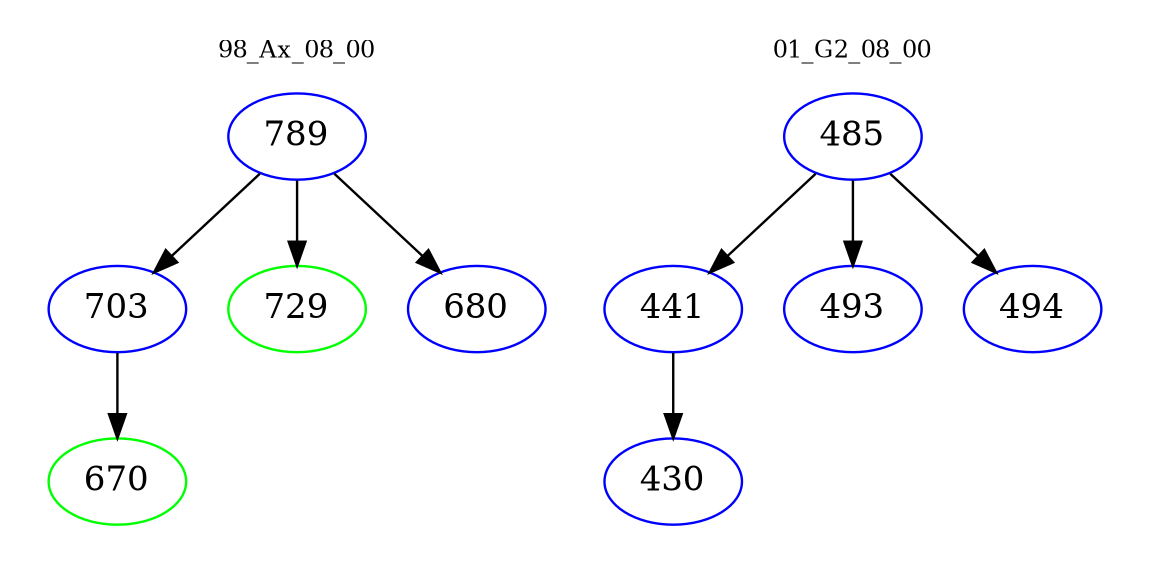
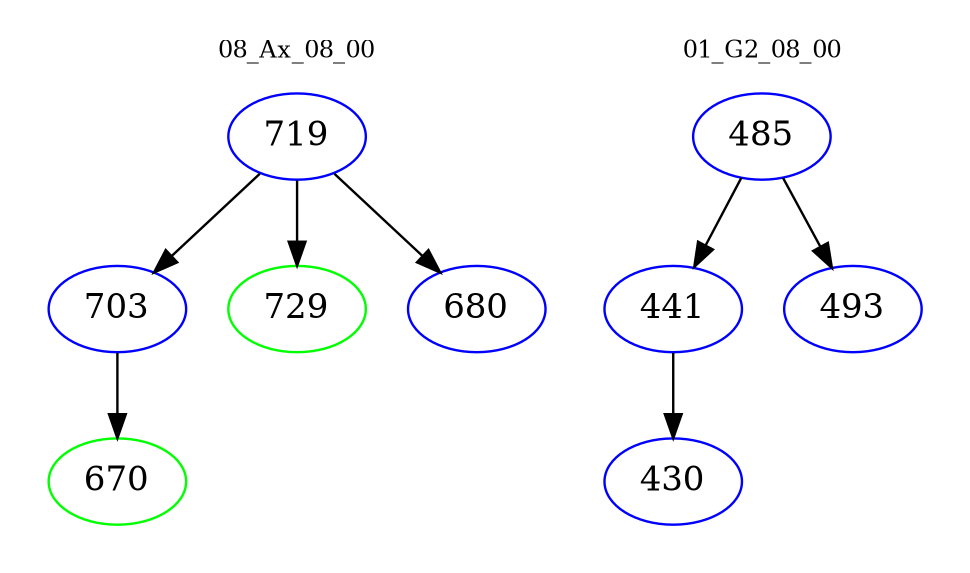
cluster "98_Ax_08_00": label "98_Ax_08_00" -> "08_Ax_08_00"
node "789": label "789" -> "719"
node "494": removed
